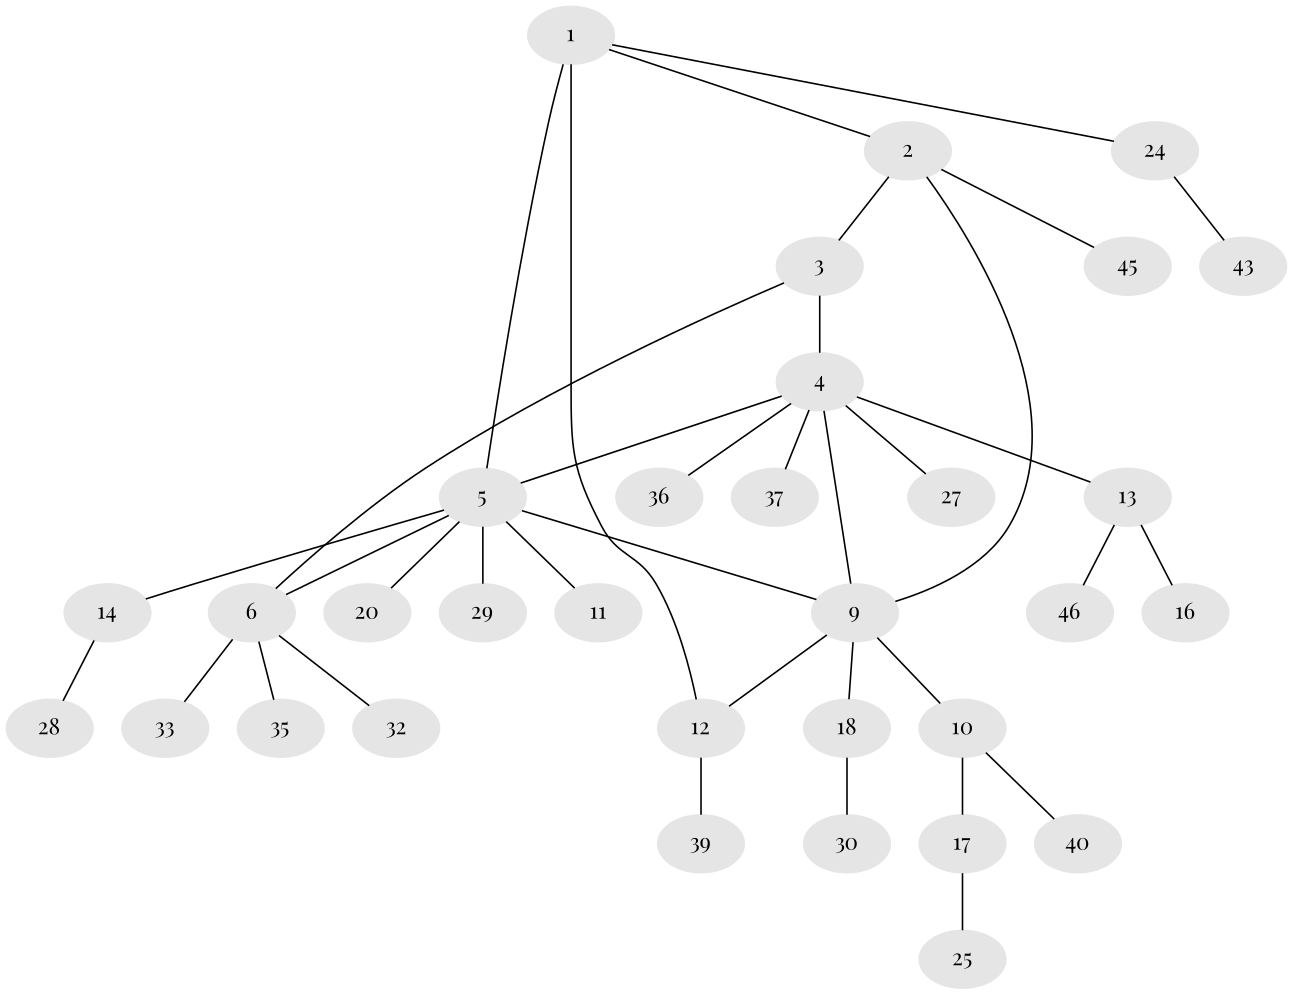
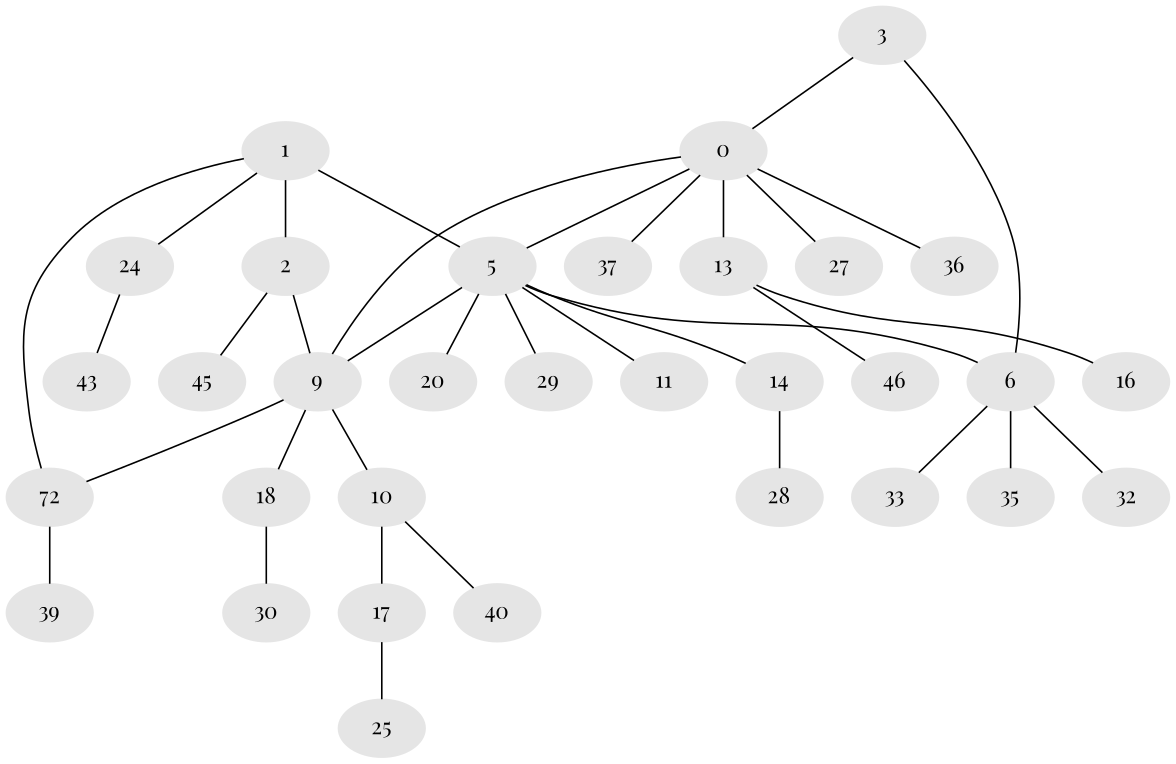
edge "2" -- "3": removed
node "4": label "4" -> "0"
node "12": label "12" -> "72"
